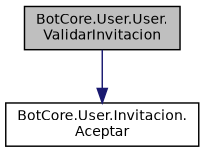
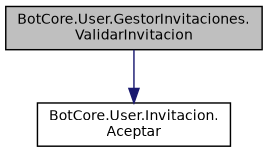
node "BotCore.User.User. ValidarInvitacion": label "BotCore.User.User. ValidarInvitacion" -> "BotCore.User.GestorInvitaciones. ValidarInvitacion"
